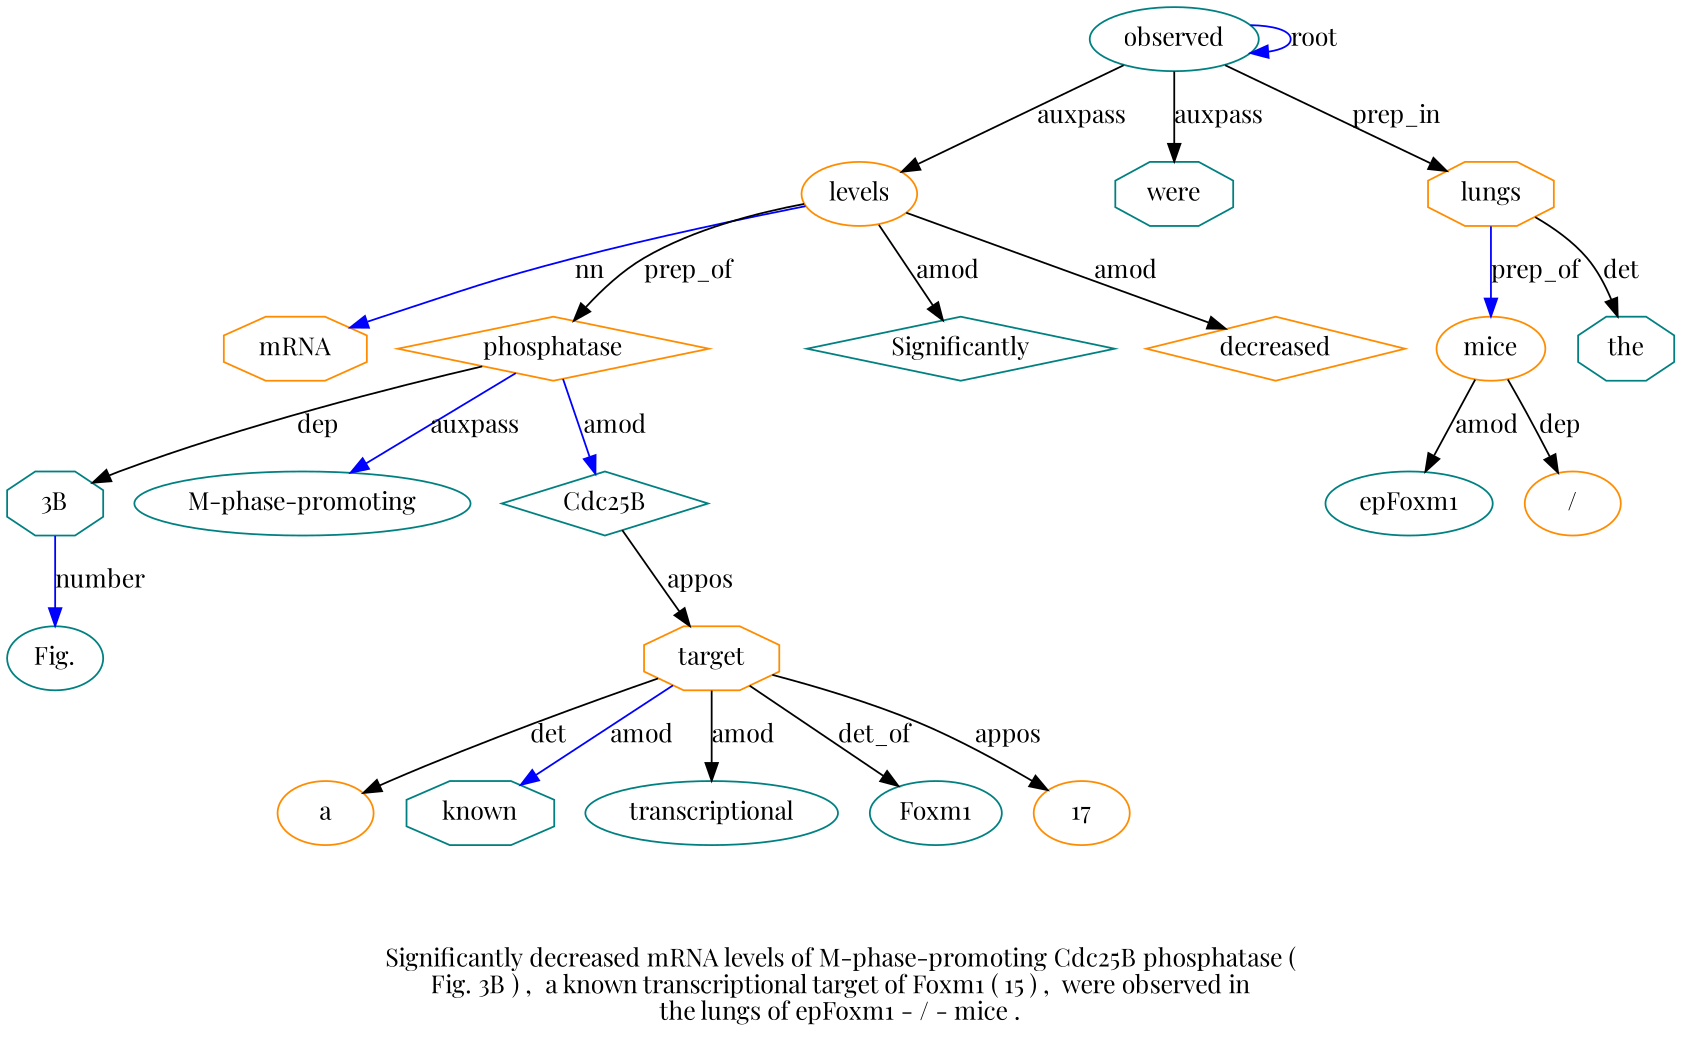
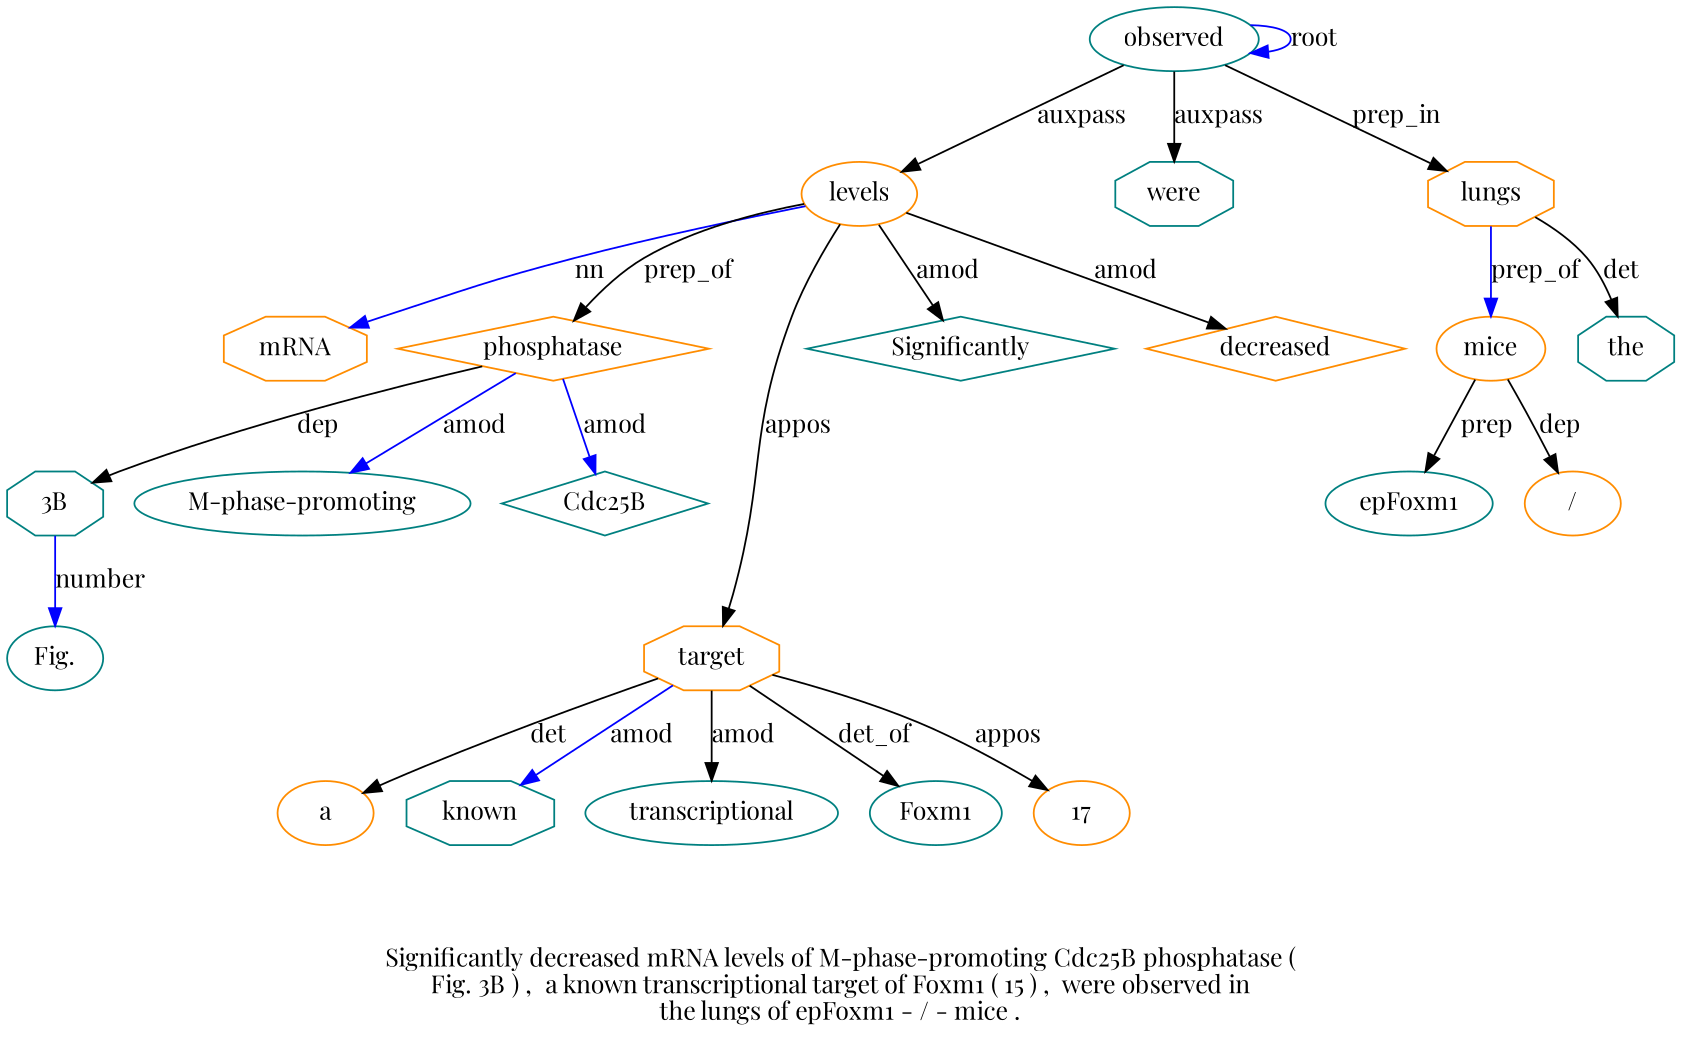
edge "phosphatase" -> "M-phase-promoting": label "auxpass" -> "amod"
edge "mice" -> "epFoxm1": label "amod" -> "prep"
edge "Cdc25B" -> "target": now "levels" -> "target"
